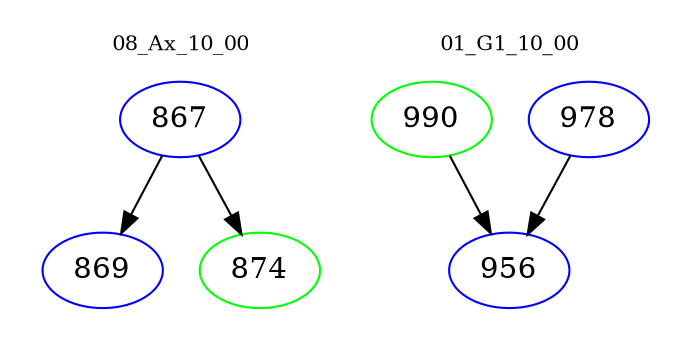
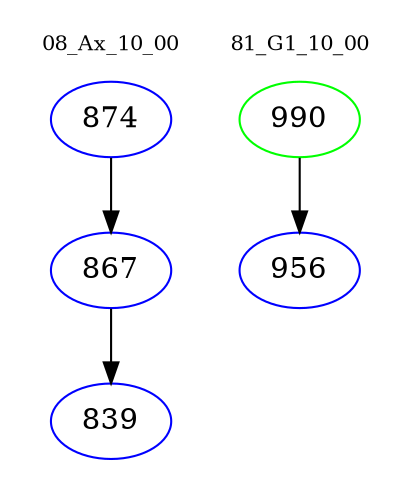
cluster "01_G1_10_00": label "01_G1_10_00" -> "81_G1_10_00"
node "978": removed
edge "867" -> "874": reversed
node "869": label "869" -> "839"
node "874": color green -> blue
